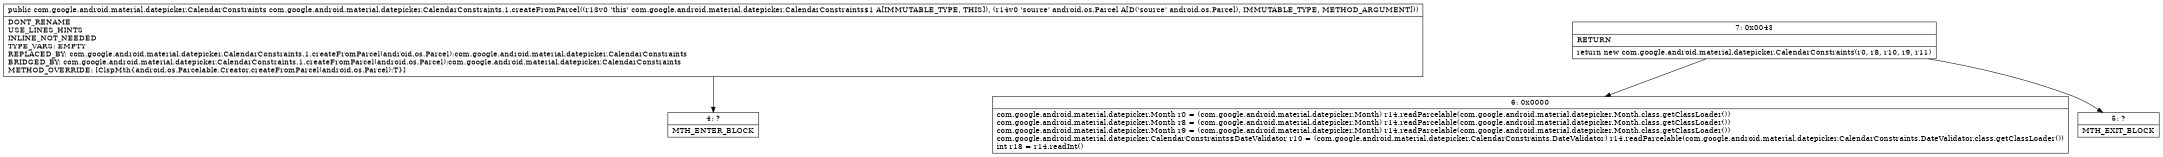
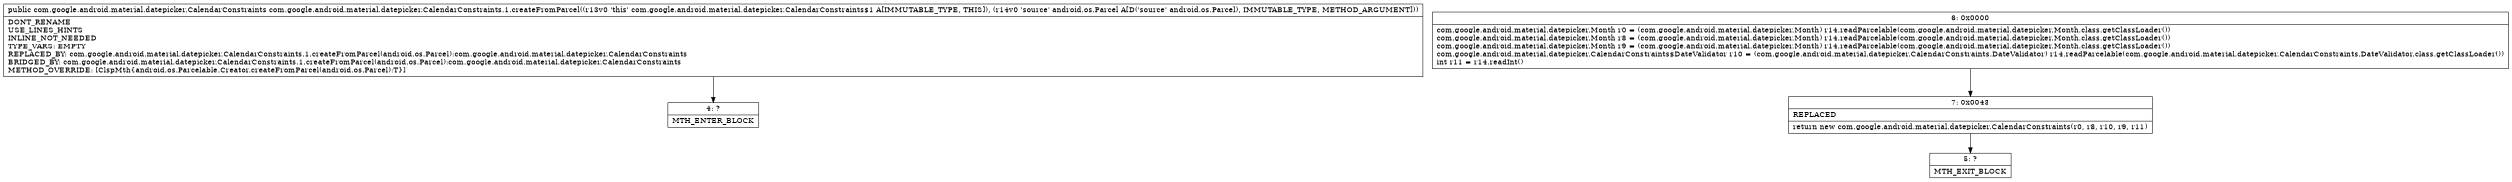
node "7: 0x0043": text "RETURN" -> "REPLACED"
edge "7: 0x0043" -> "6: 0x0000": reversed
node "6: 0x0000": text "int r18 = r14.readInt()" -> "int r11 = r14.readInt()"
